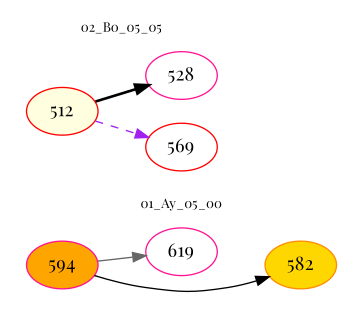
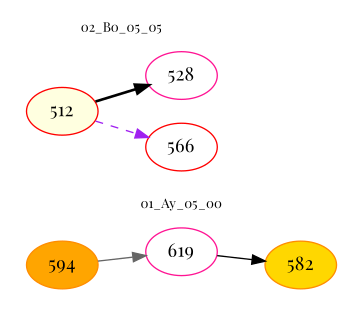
node "569": label "569" -> "566"
node "594": color deeppink -> darkorange
edge "594" -> "582": now "619" -> "582"
